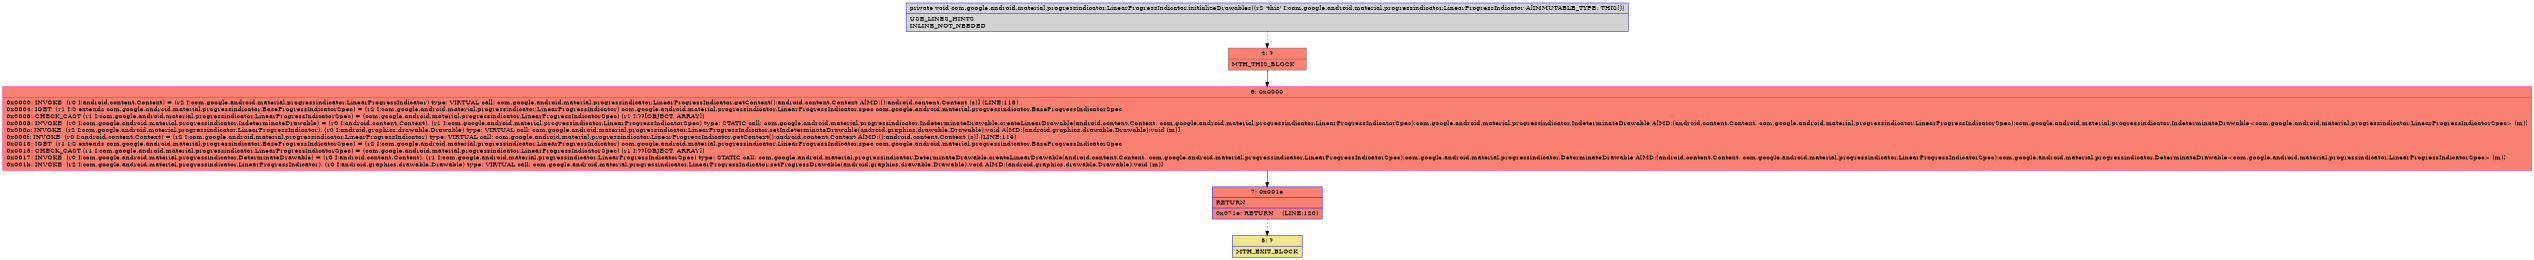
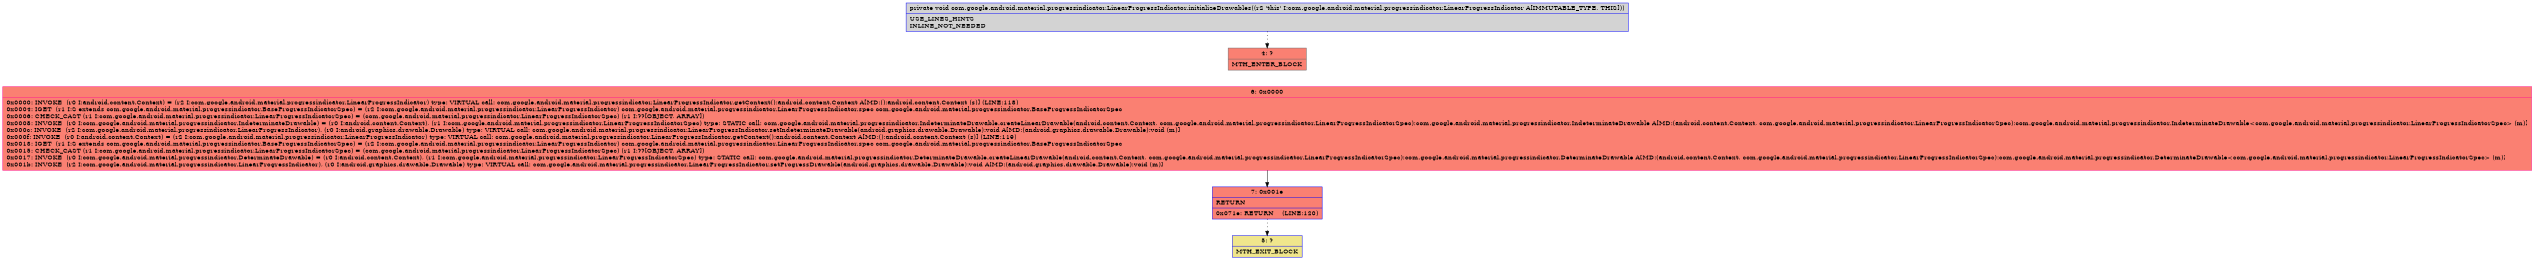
node "4: ?": text "MTH_THIS_BLOCK" -> "MTH_ENTER_BLOCK"
edge "4: ?" -> "6: 0x0000": removed
